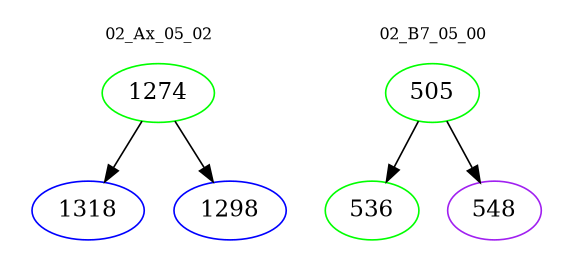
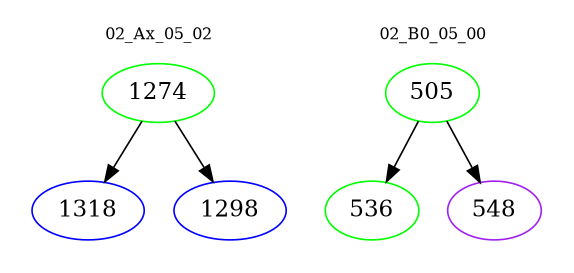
cluster "02_B7_05_00": label "02_B7_05_00" -> "02_B0_05_00"
